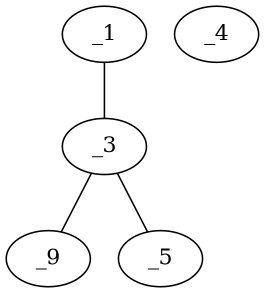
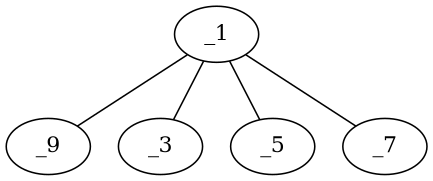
node "_4": removed
node "_7": added
edge "_3" -- "_9": now "_1" -- "_9"
edge "_3" -- "_5": now "_1" -- "_5"
